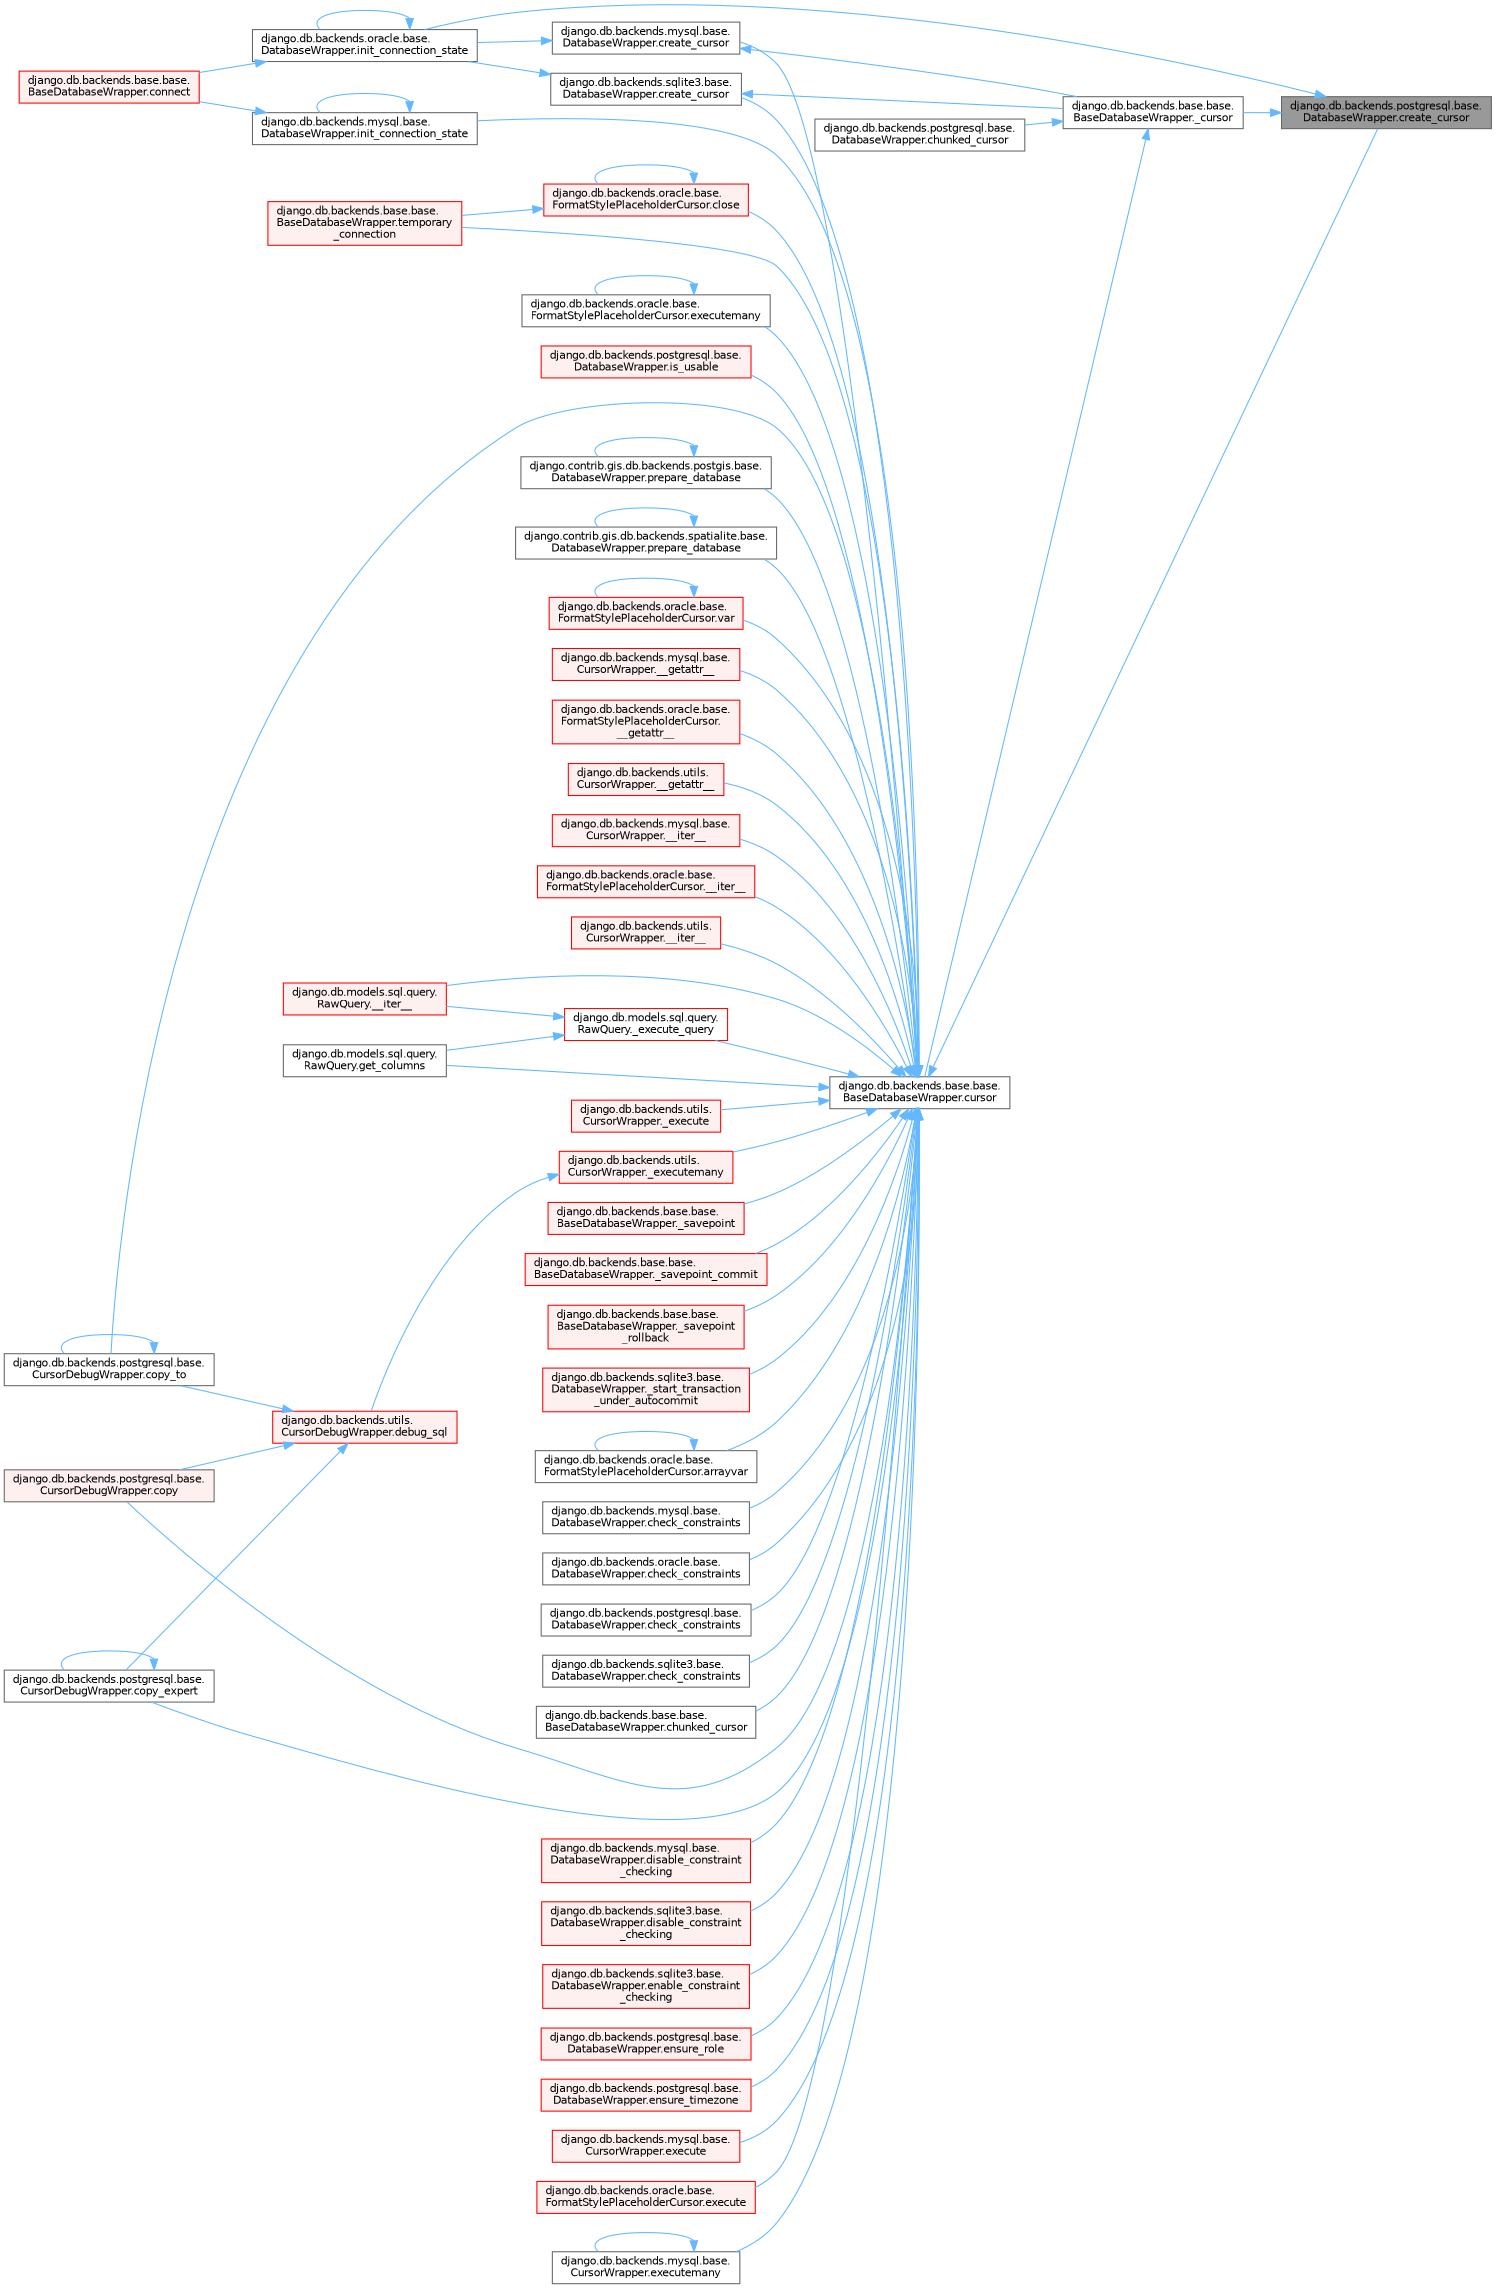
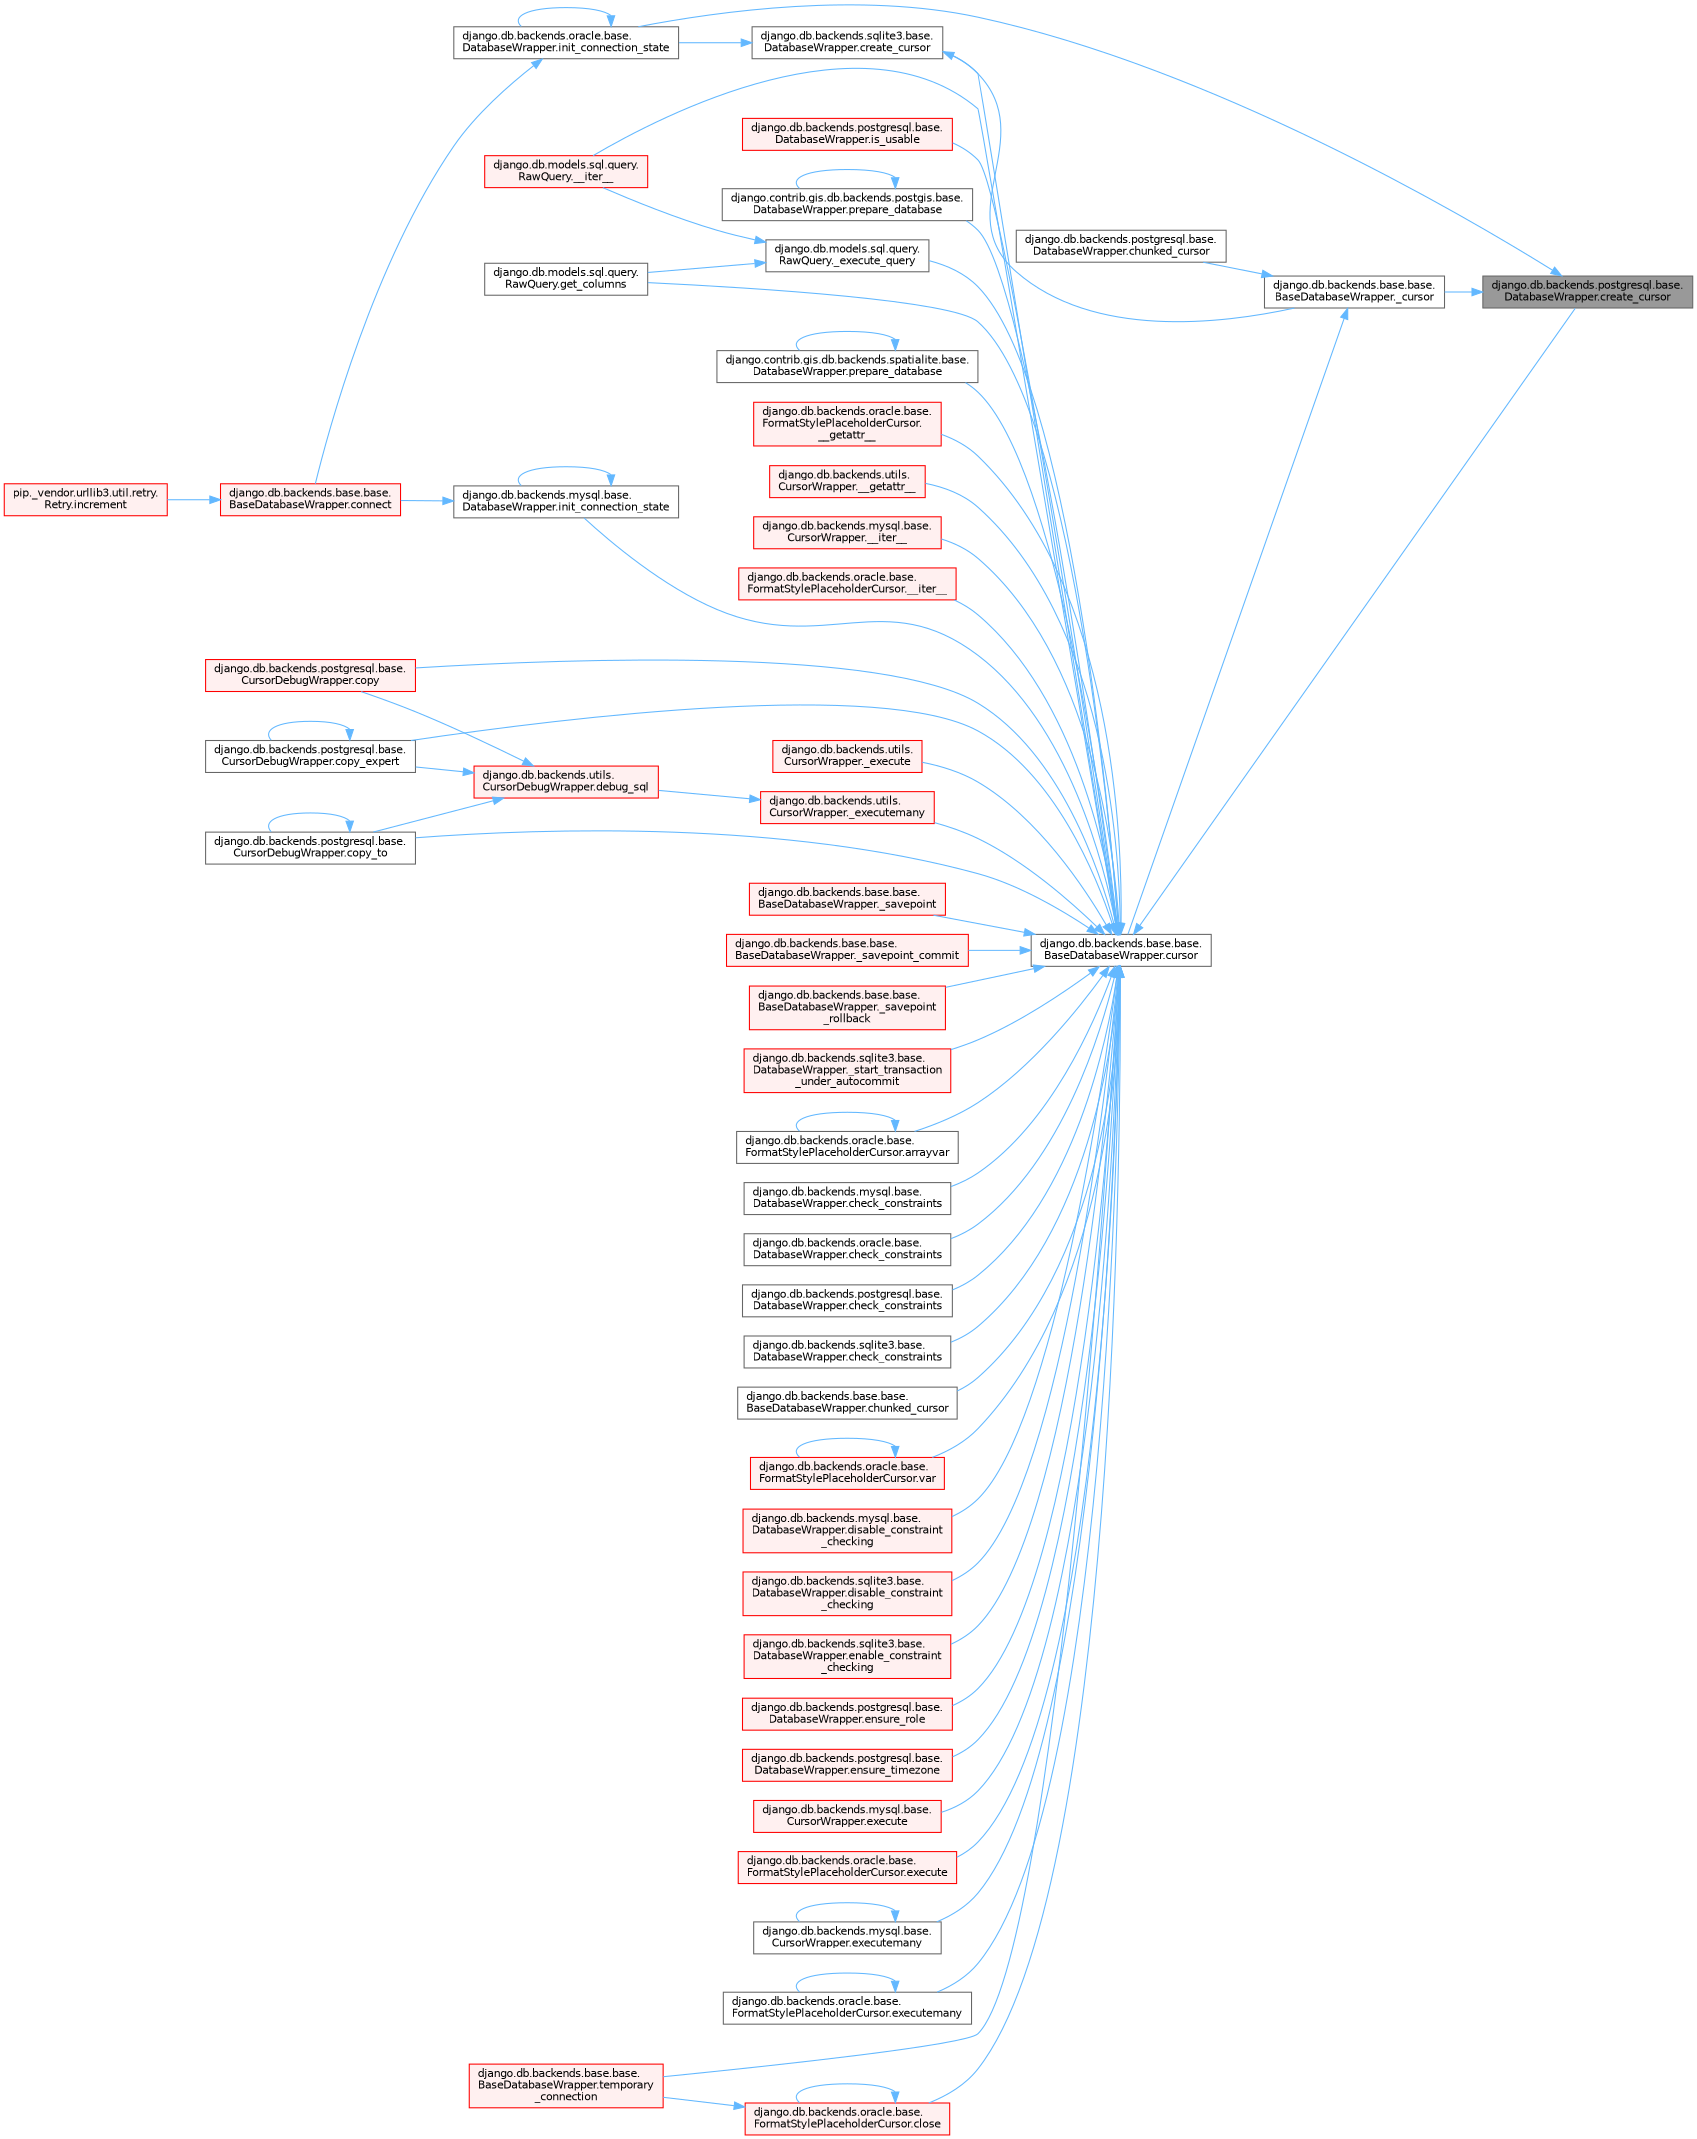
node "django.db.backends.mysql.base. DatabaseWrapper.create_cursor": removed
node "pip._vendor.urllib3.util.retry. Retry.increment": added
node "django.db.backends.mysql.base. CursorWrapper.__getattr__": removed
node "django.db.backends.utils. CursorWrapper.__iter__": removed
node "django.db.models.sql.query. RawQuery._execute_query": color red -> grey40
node "django.db.backends.postgresql.base. CursorDebugWrapper.copy": color grey40 -> red
